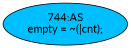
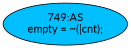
node "744:AS empty = ~(|cnt);": label "744:AS empty = ~(|cnt);" -> "749:AS empty = ~(|cnt);"
